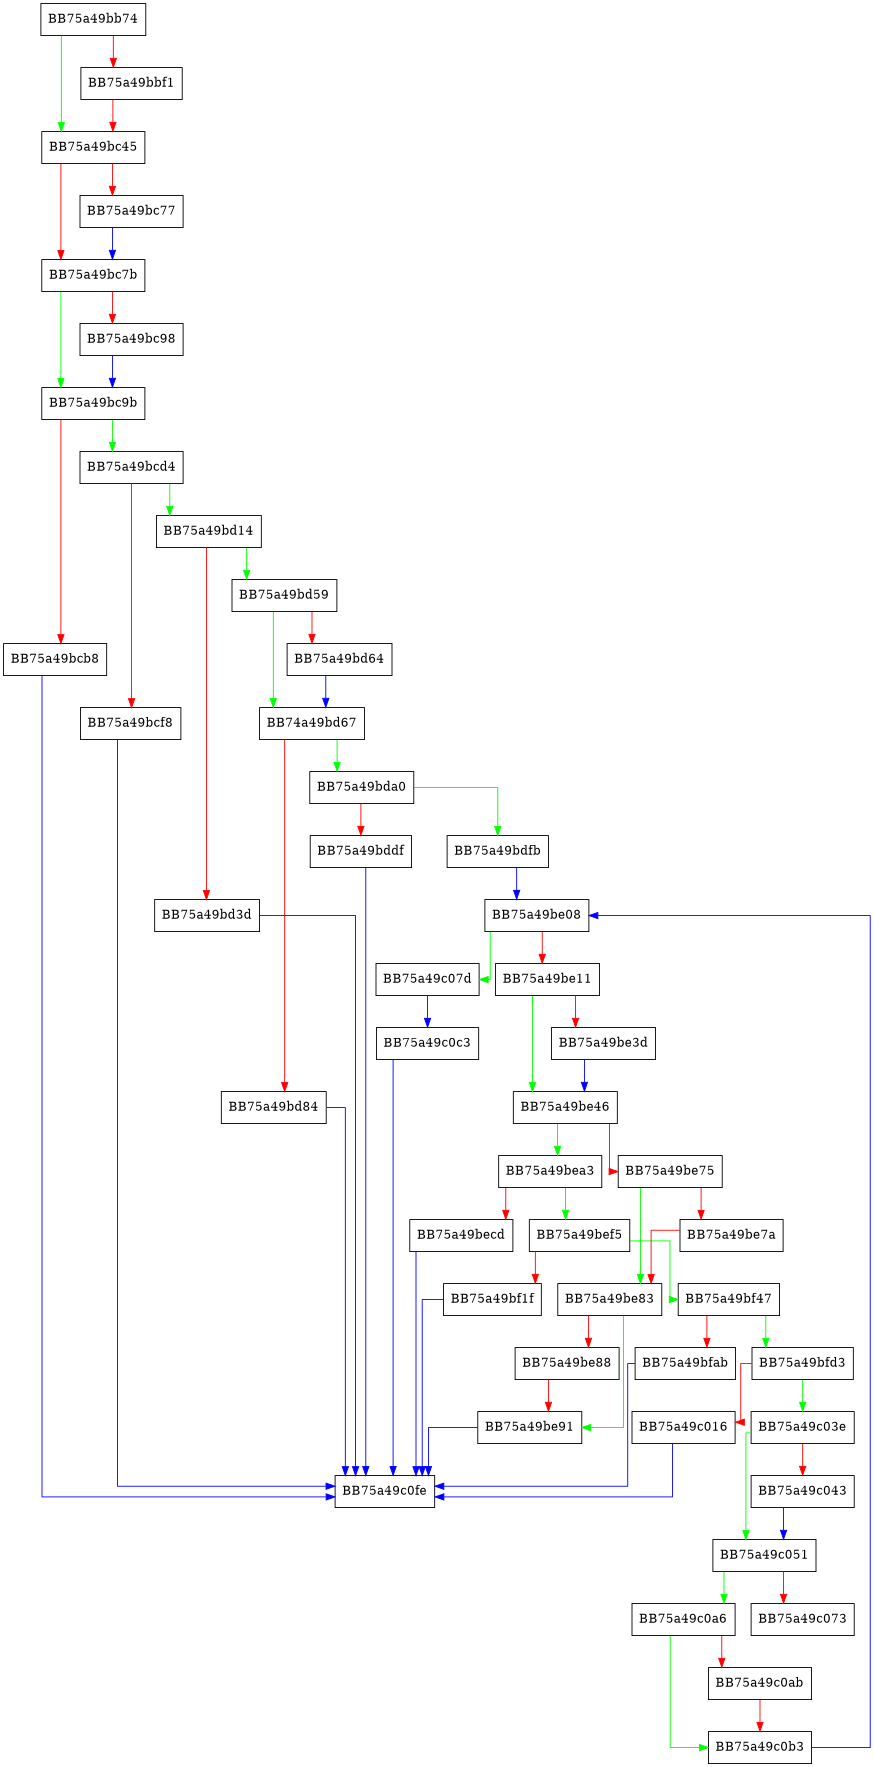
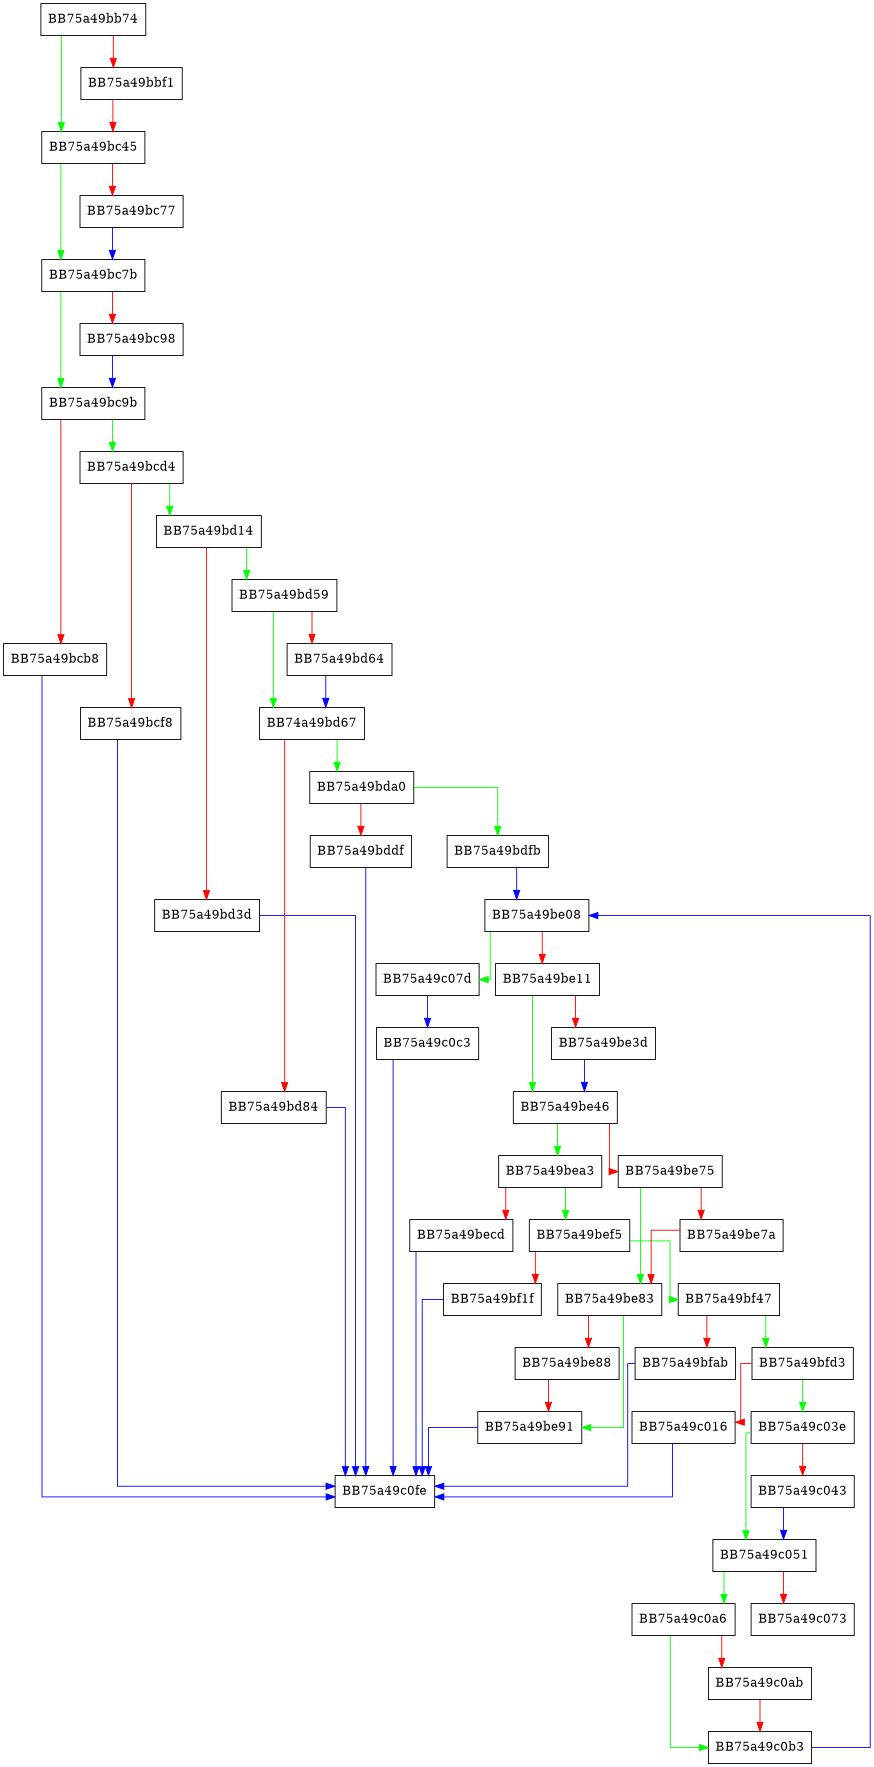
edge "BB75a49bc45" -> "BB75a49bc7b": color red -> green
